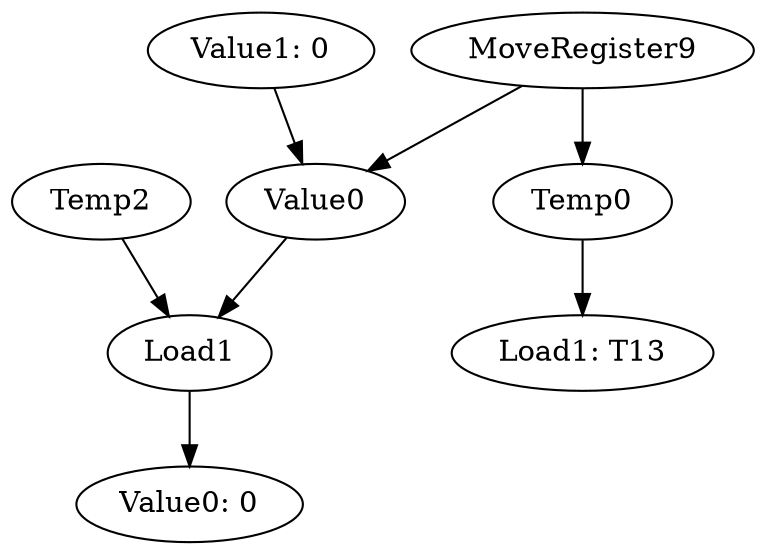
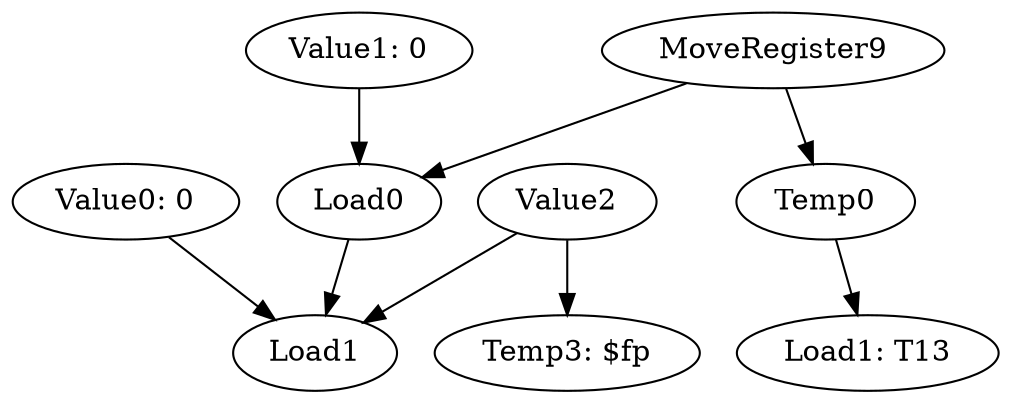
node "Temp2": label "Temp2" -> "Value2"
node "Value0": label "Value0" -> "Load0"
node "Temp3: $fp": added
edge "Load1" -> "Value0: 0": reversed
